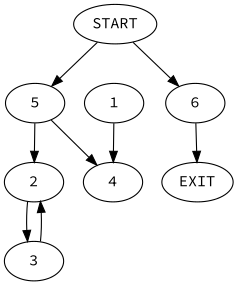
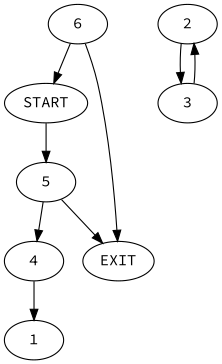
edge "START" -> "6": reversed
edge "5" -> "2": now "5" -> "EXIT"
edge "1" -> "4": reversed
